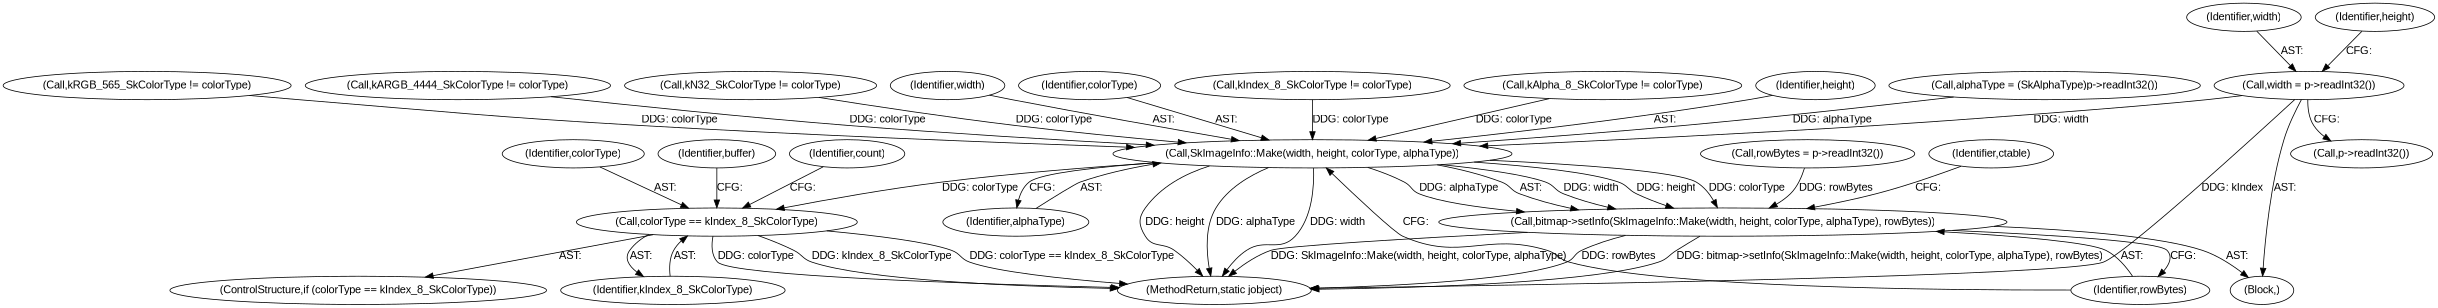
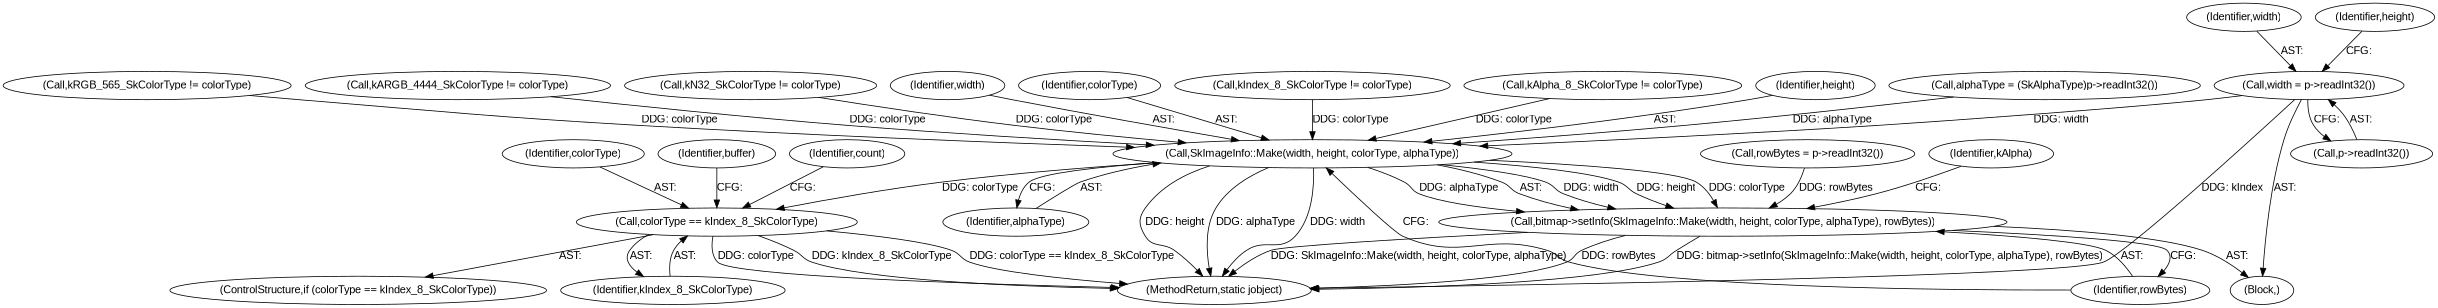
edge "(Call,p->readInt32())" -> "(Call,width = p->readInt32())": added, label "AST:"
node "(Identifier,ctable)": label "(Identifier,ctable)" -> "(Identifier,kAlpha)"
